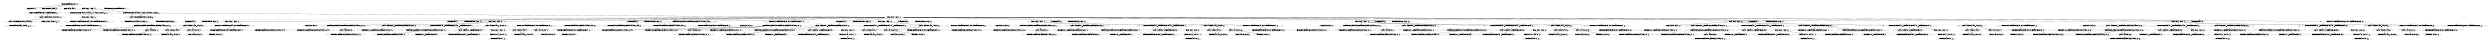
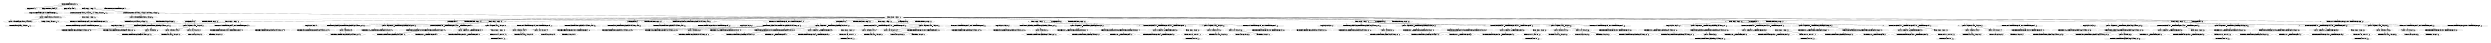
node "(LOCAL,uint8_t m: uint8_t)": added
